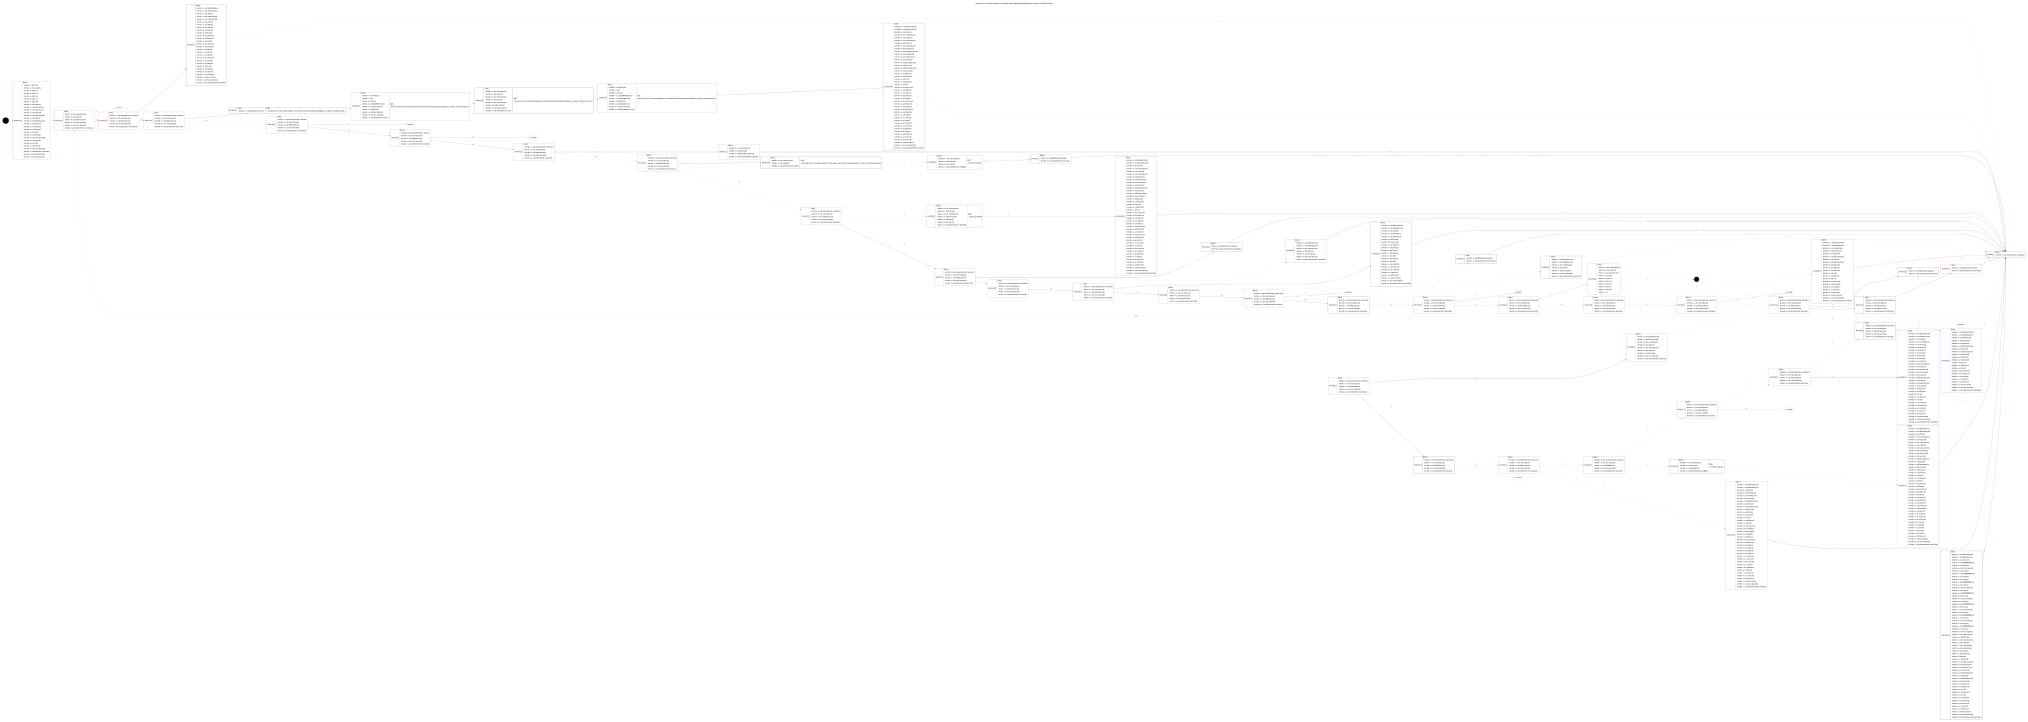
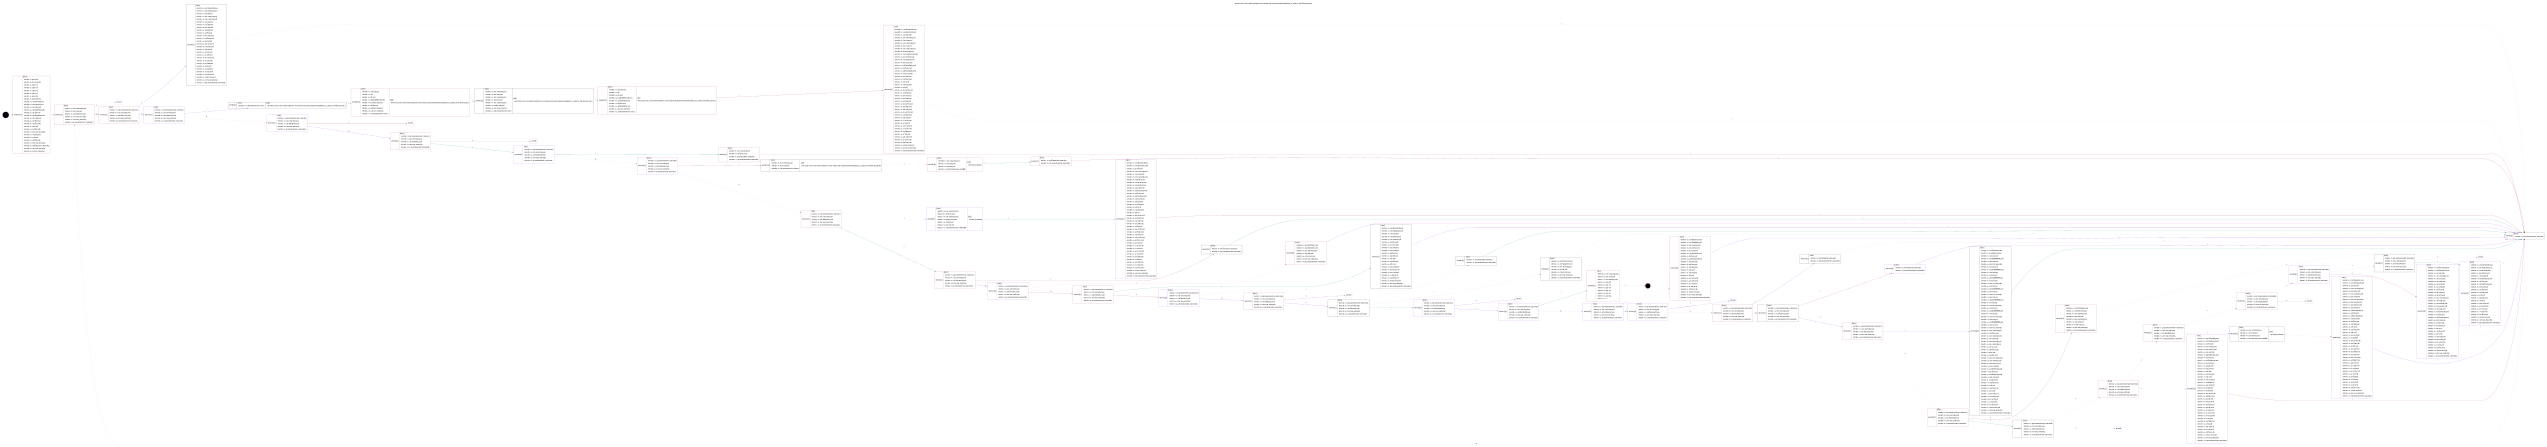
node "0x401647 [25]": added
